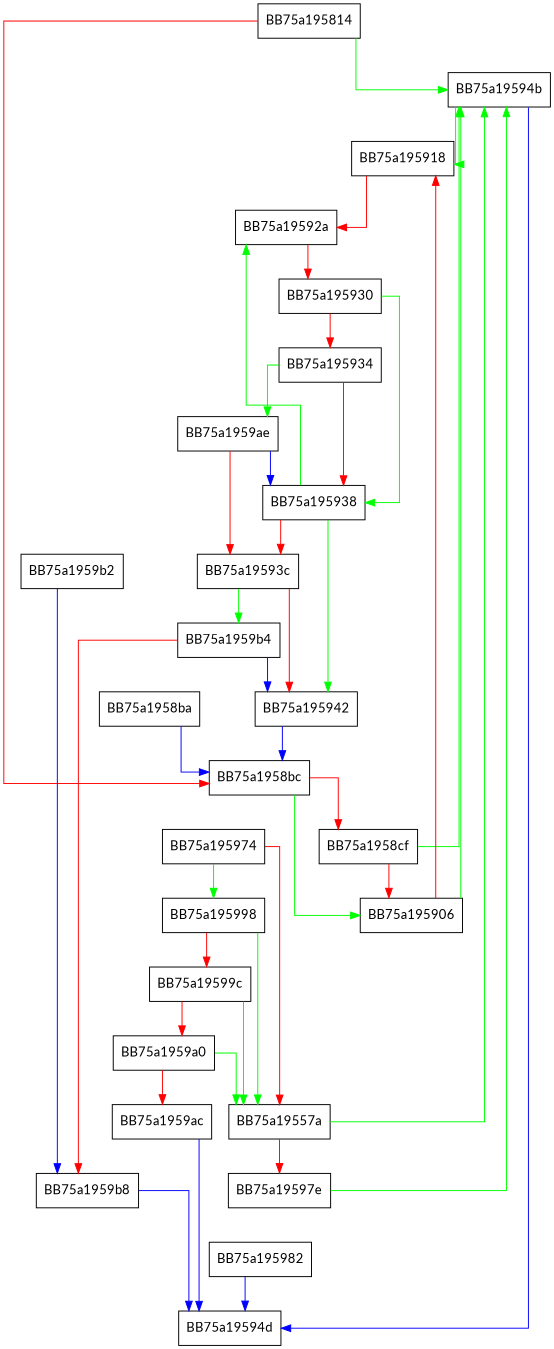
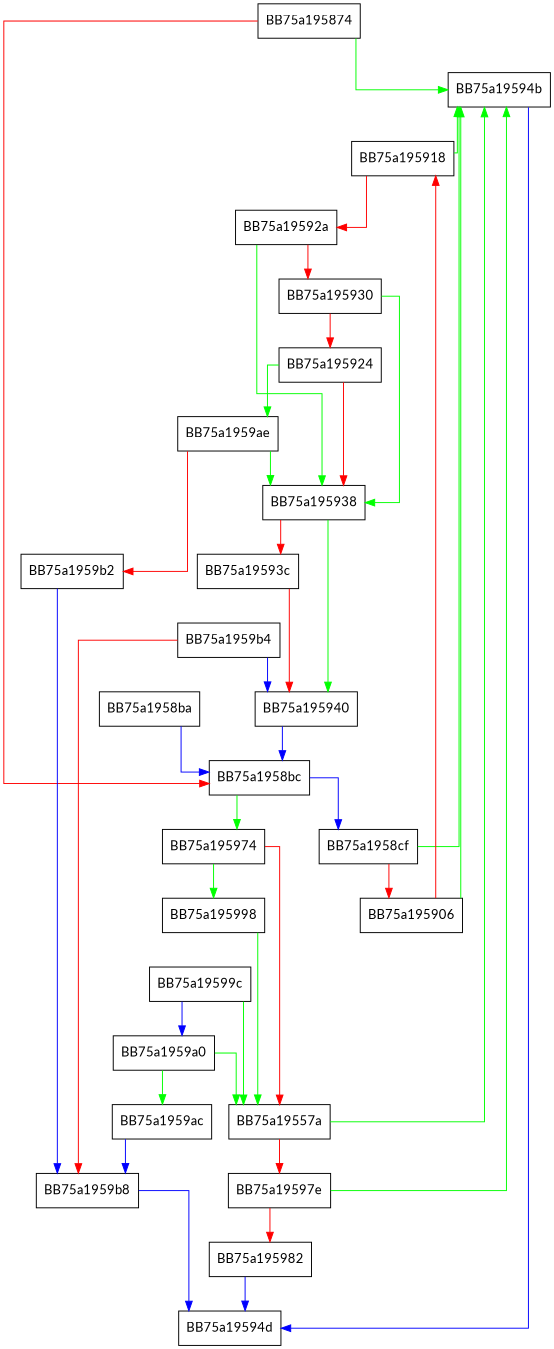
node "BB75a195814": label "BB75a195814" -> "BB75a195874"
edge "BB75a19594b" -> "BB75a195918": reversed
node "BB75a195934": label "BB75a195934" -> "BB75a195924"
edge "BB75a195938" -> "BB75a19592a": reversed
edge "BB75a1959ae" -> "BB75a195938": color blue -> green
edge "BB75a1959ae" -> "BB75a19593c": now "BB75a1959ae" -> "BB75a1959b2"
edge "BB75a19593c" -> "BB75a1959b4": removed
node "BB75a195942": label "BB75a195942" -> "BB75a195940"
edge "BB75a1958bc" -> "BB75a1958cf": color red -> blue
edge "BB75a1958bc" -> "BB75a195906": now "BB75a1958bc" -> "BB75a195974"
edge "BB75a195998" -> "BB75a19599c": removed
edge "BB75a19599c" -> "BB75a1959a0": color red -> blue
edge "BB75a1959a0" -> "BB75a1959ac": color red -> green
edge "BB75a1959ac" -> "BB75a19594d": now "BB75a1959ac" -> "BB75a1959b8"
edge "BB75a19597e" -> "BB75a195982": added
